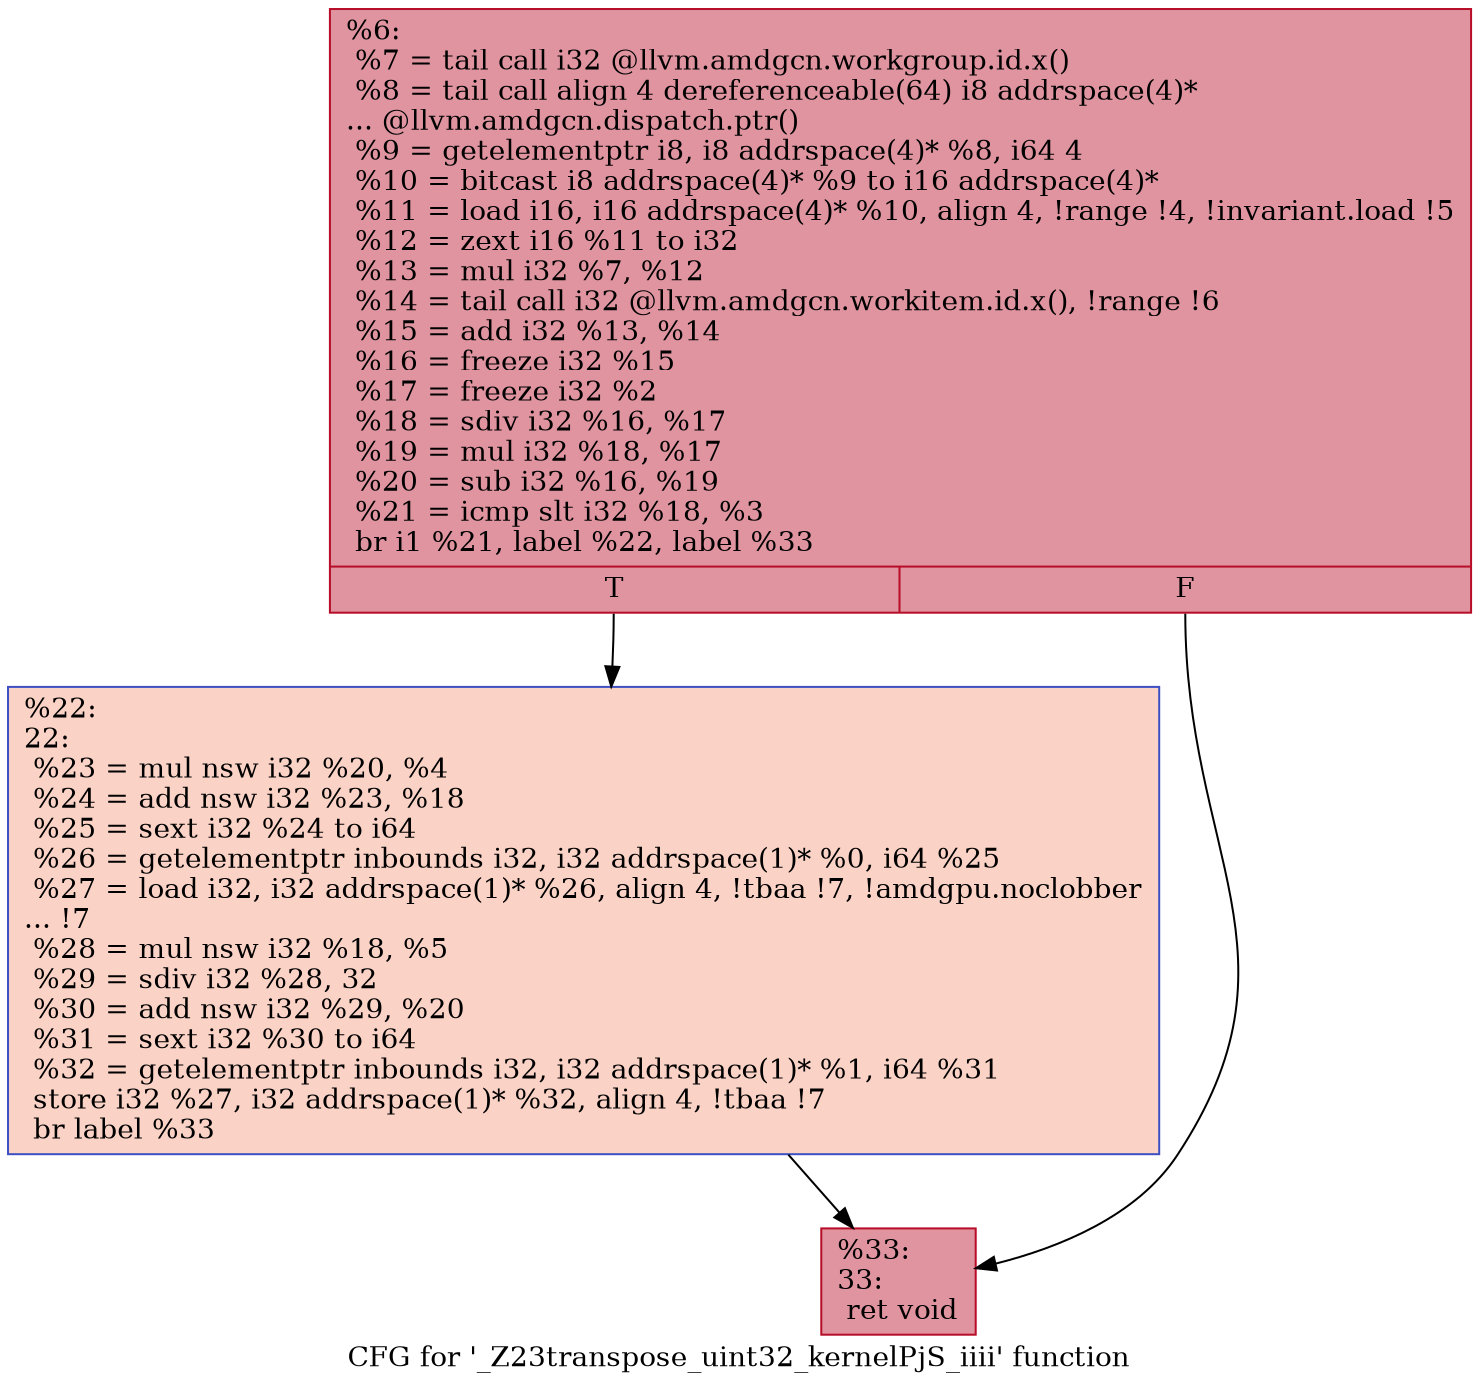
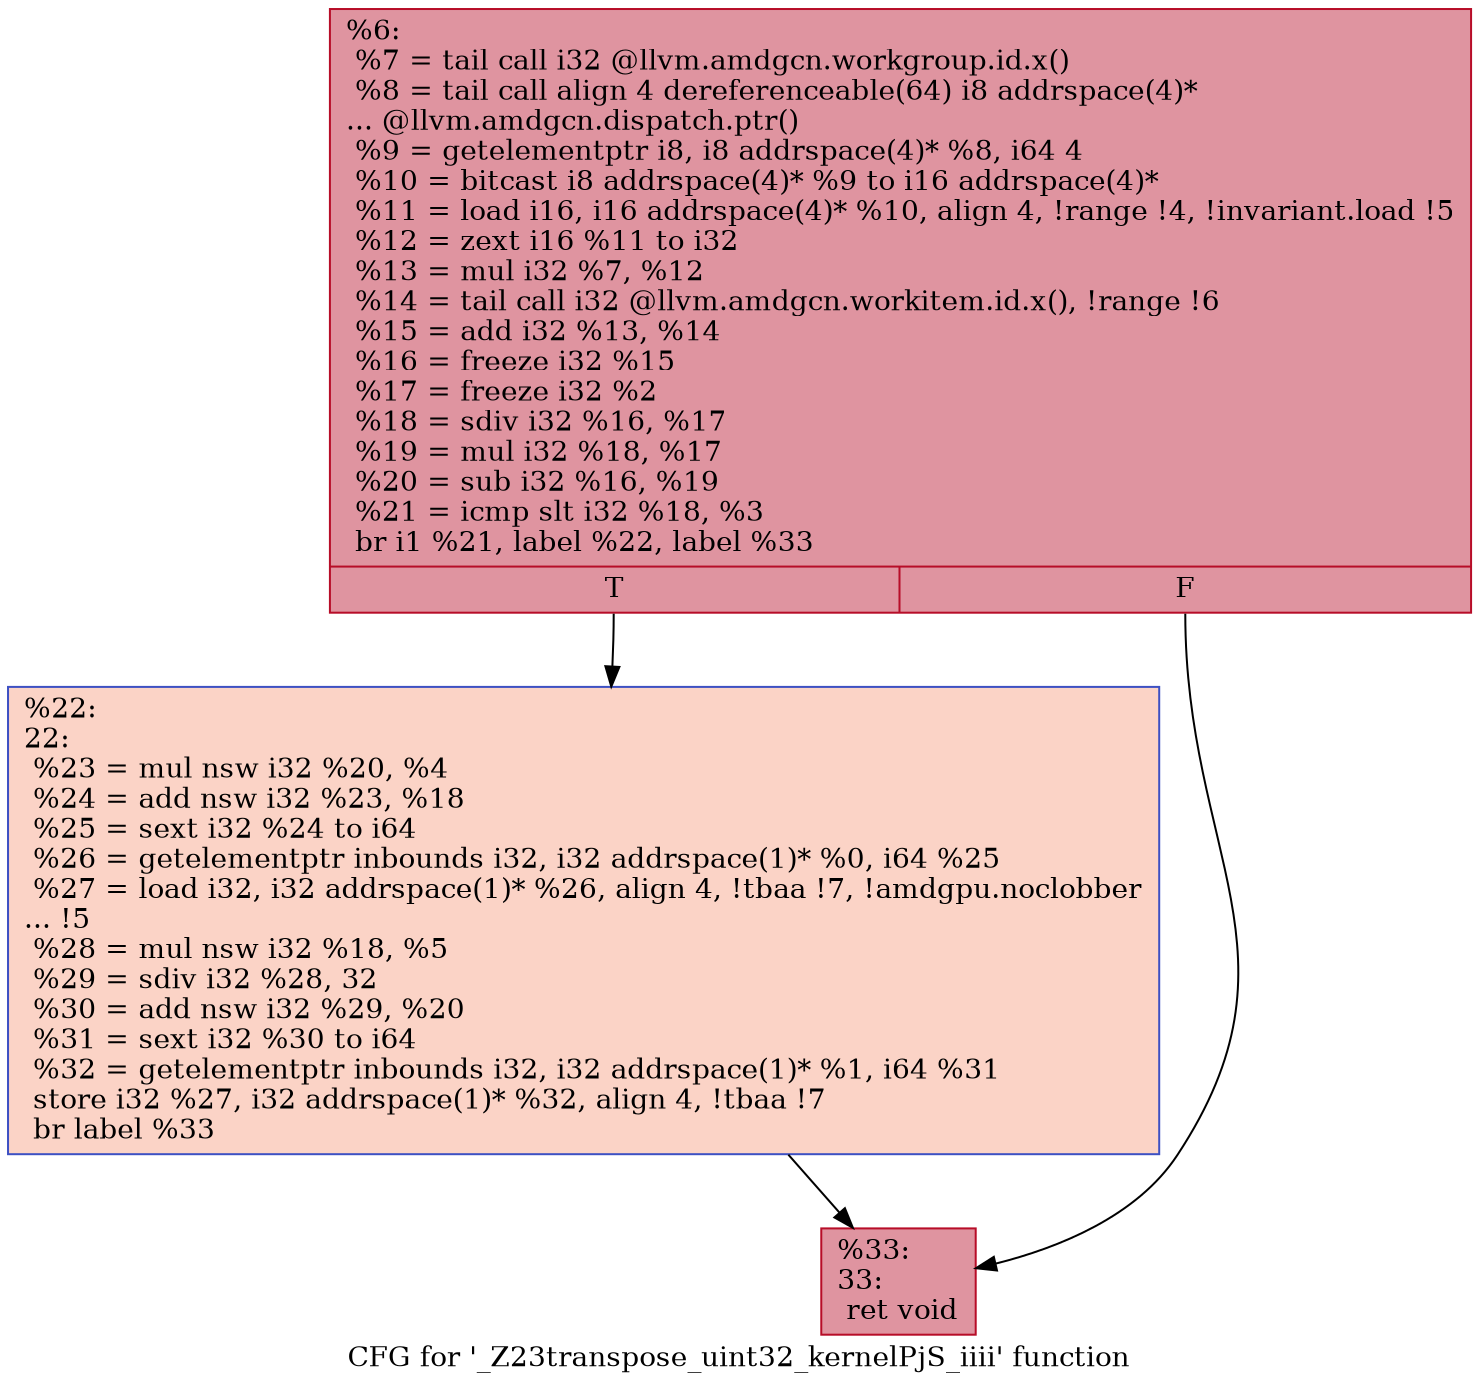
node "%22:": text "... !7" -> "... !5"
